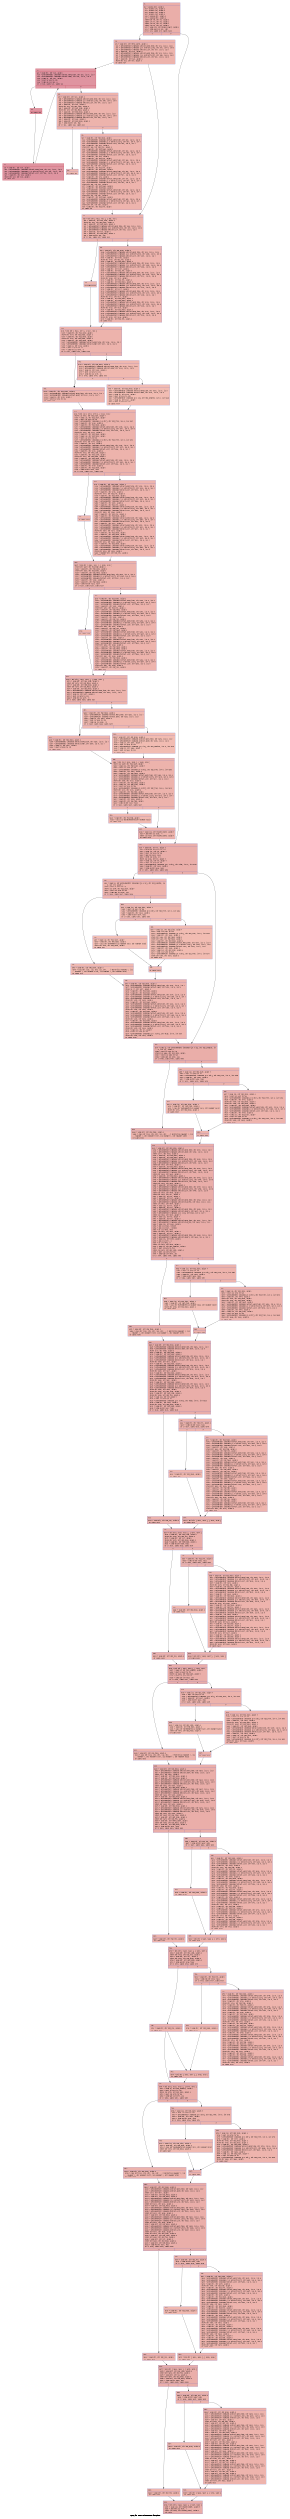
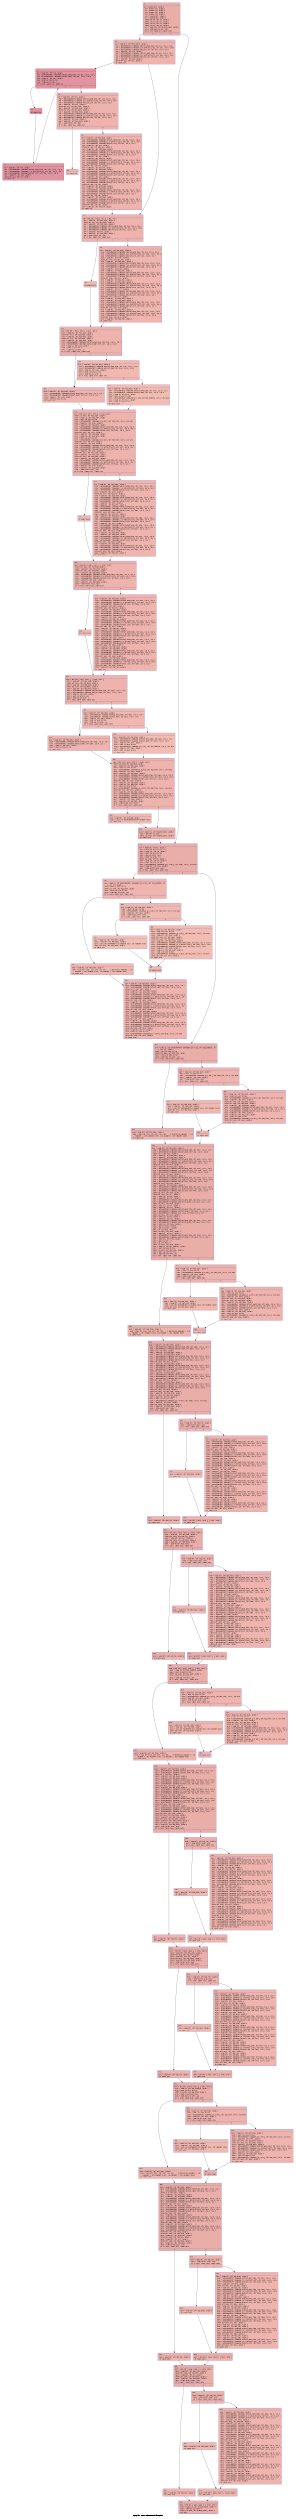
node "192:": text "%225 = noundef ptr, ptr @zz_res, align 8" -> "%225 = load ptr, ptr @zz_res, align 8"
edge "732:" -> "773:": now "739:" -> "773:"
